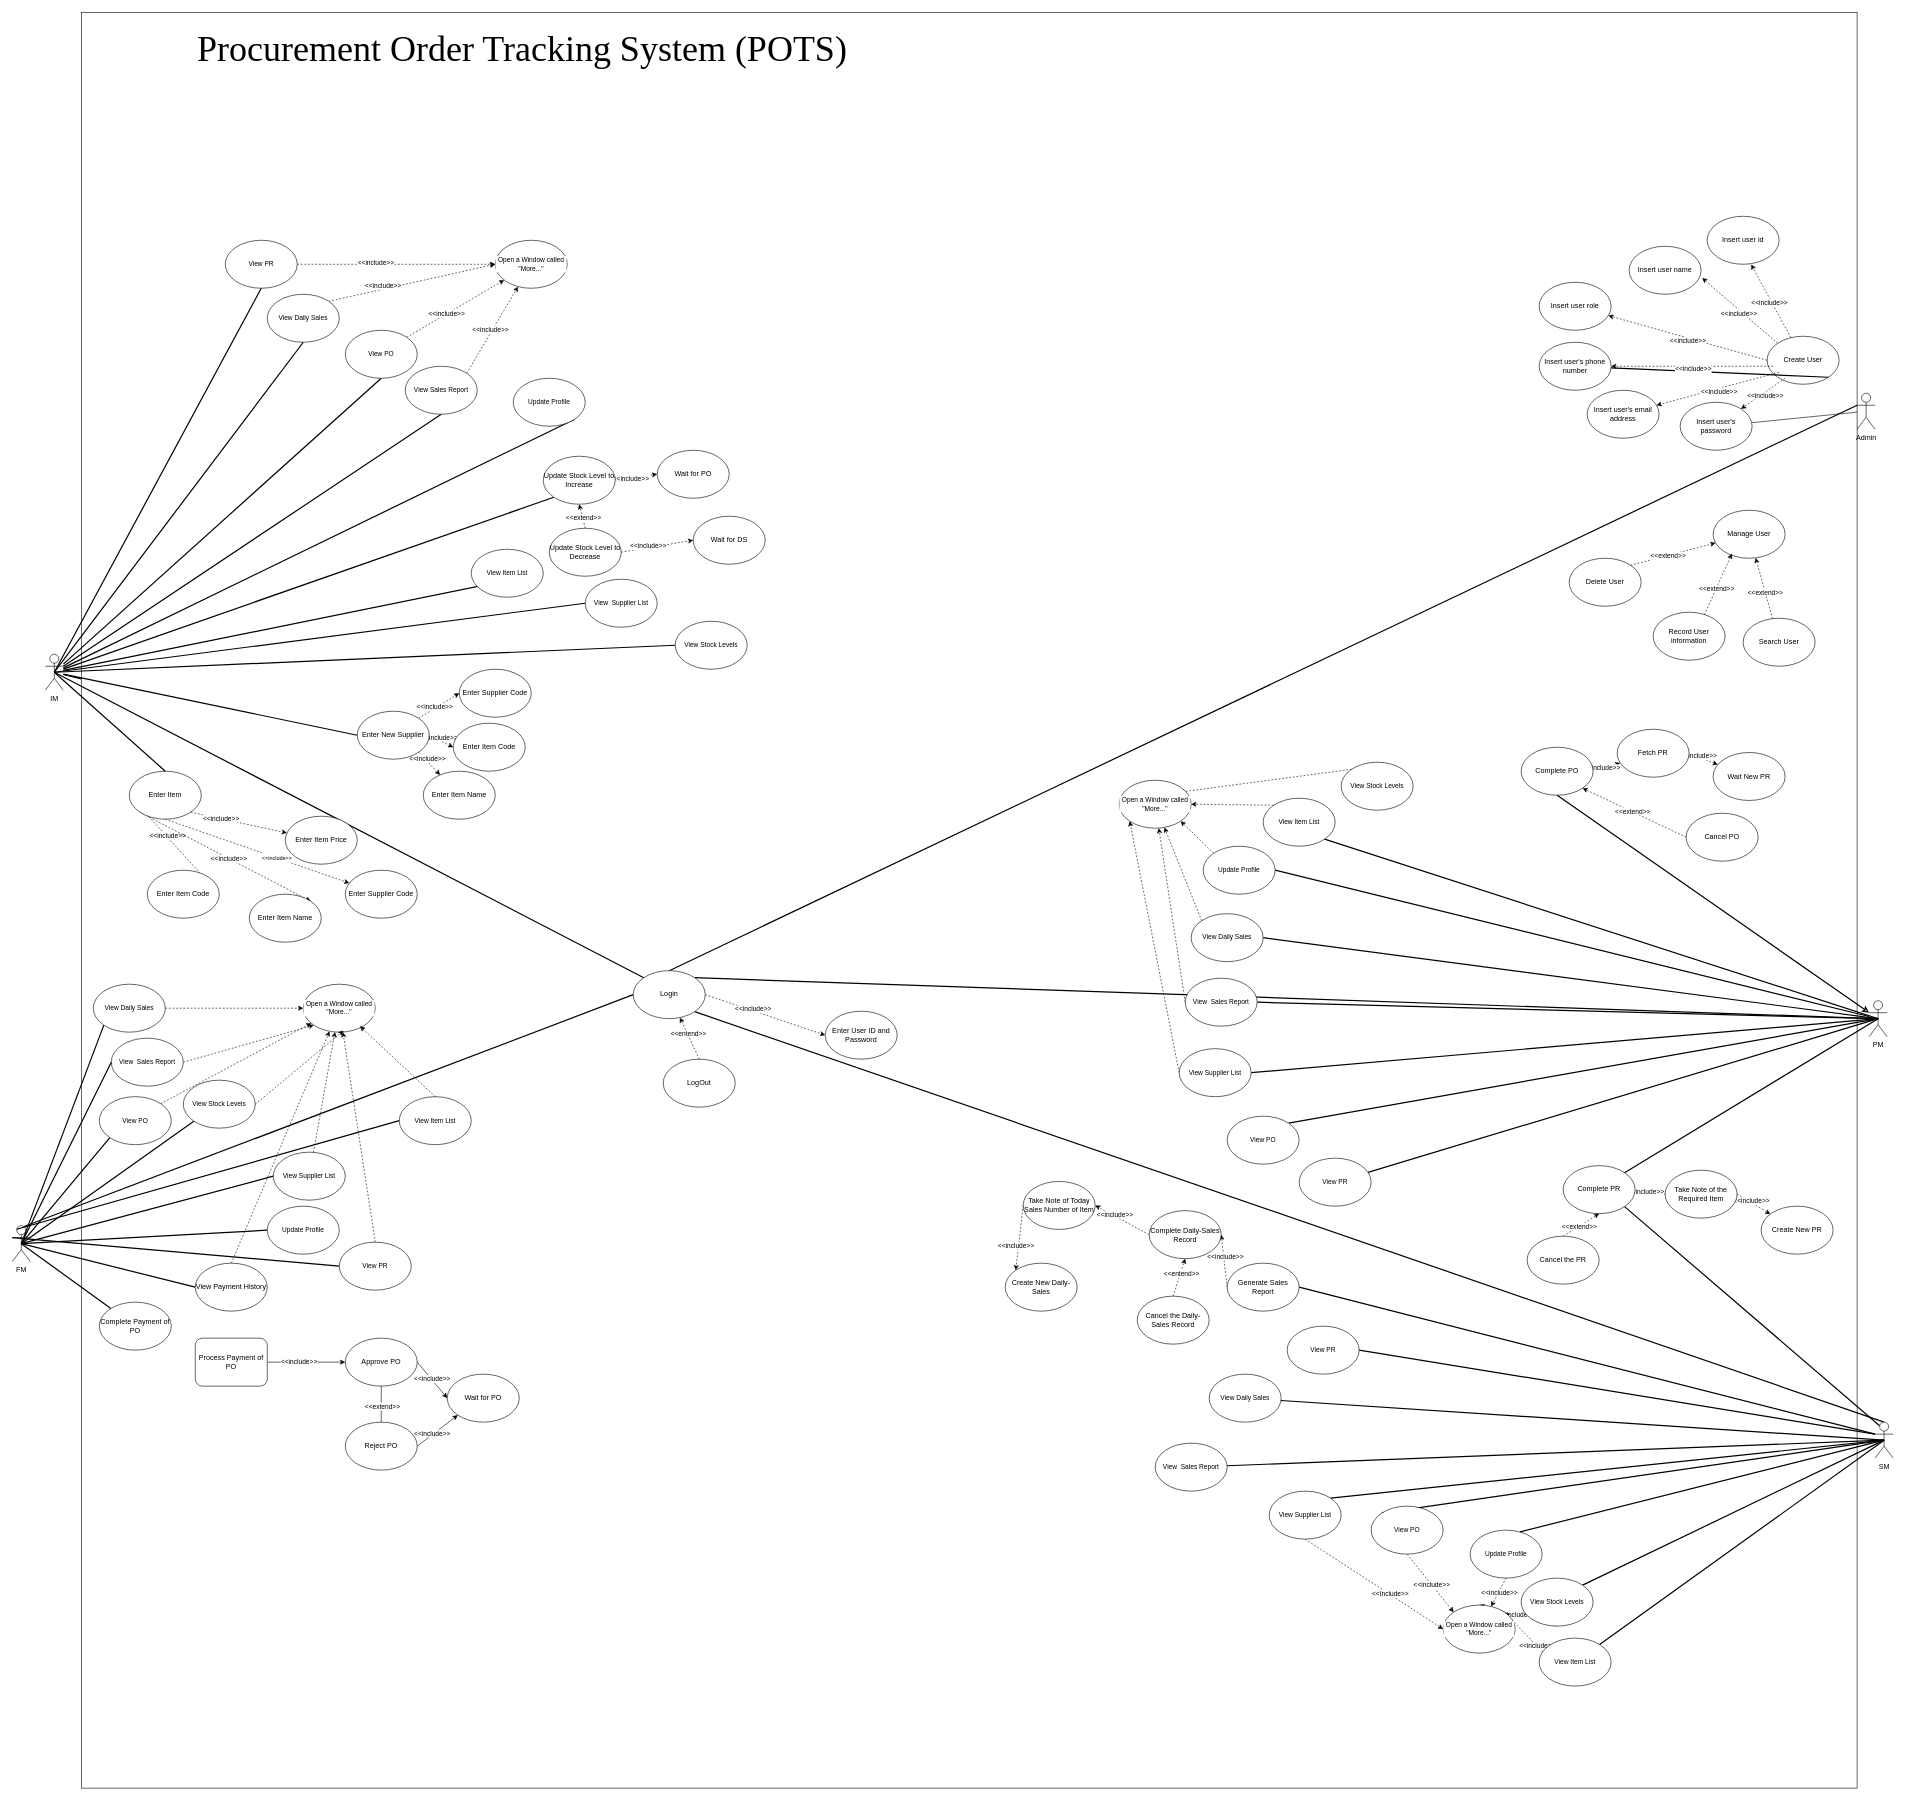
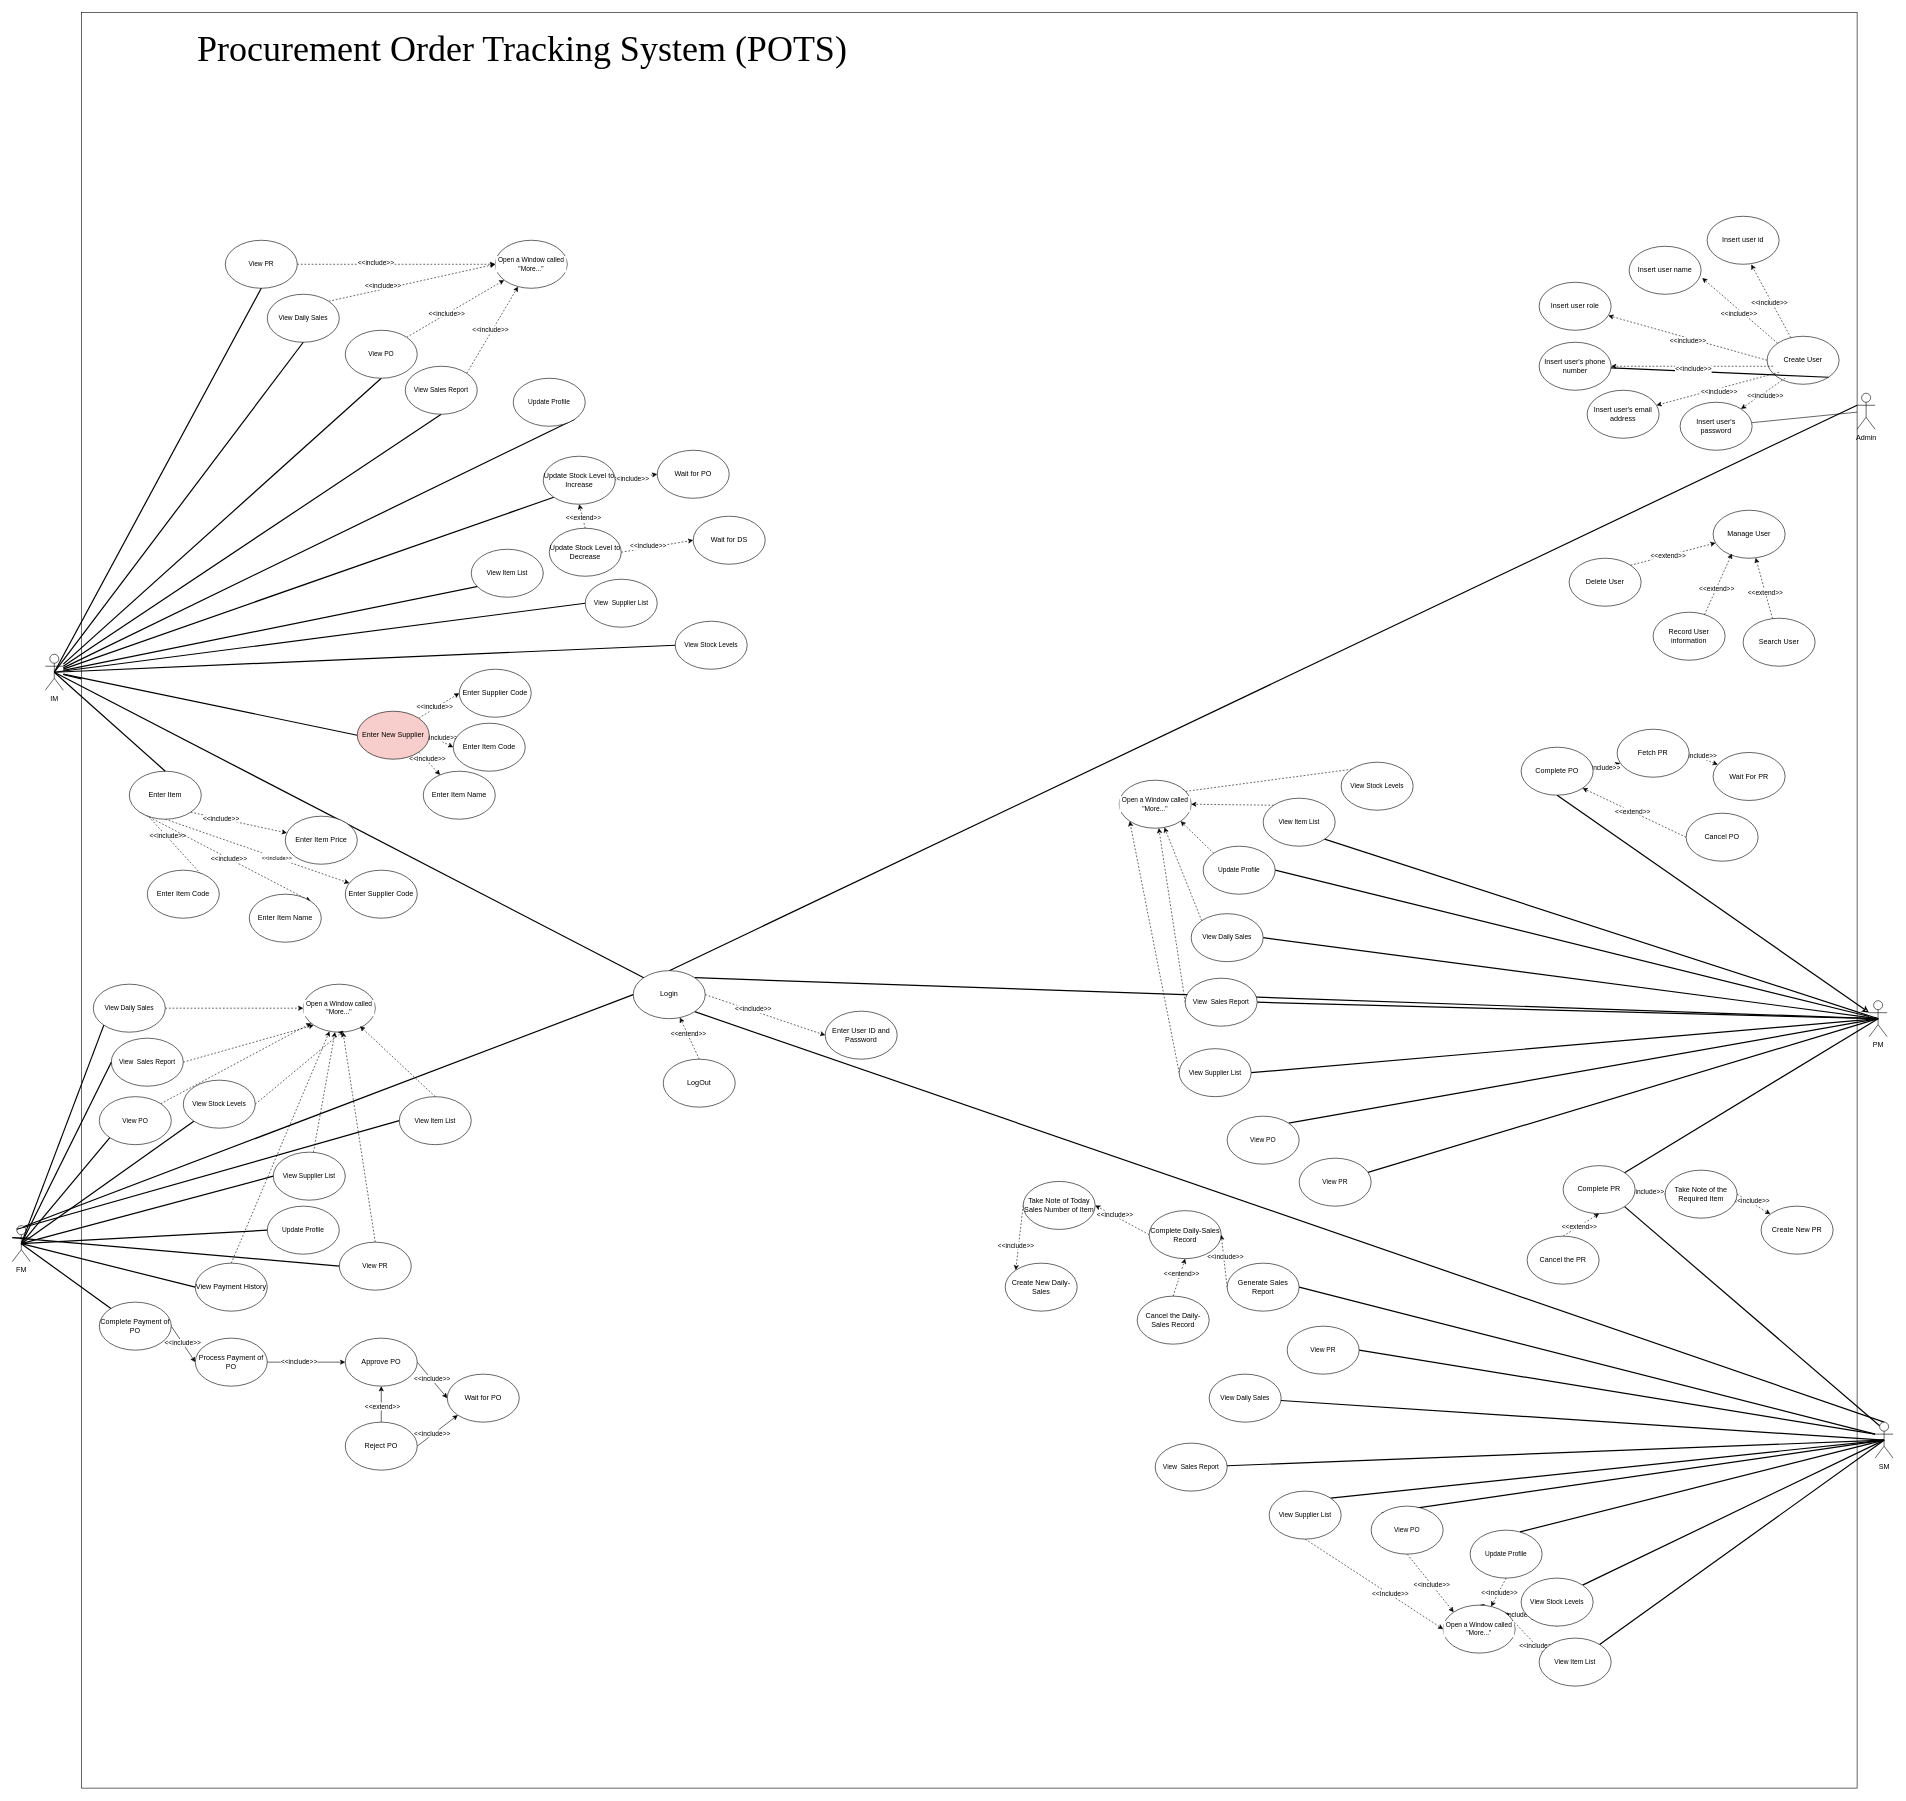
node "Enter New Supplier": fillcolor #ffffff -> #f8cecc
node "Wait New PR": label "Wait New PR" -> "Wait For PR"
edge "Complete Payment of PO" -> "Process Payment of PO": added, label "<<include>>"
node "Process Payment of PO": shape rounded rectangle -> ellipse
edge "Approve PO" -- "Reject PO": arrowhead none -> classic
